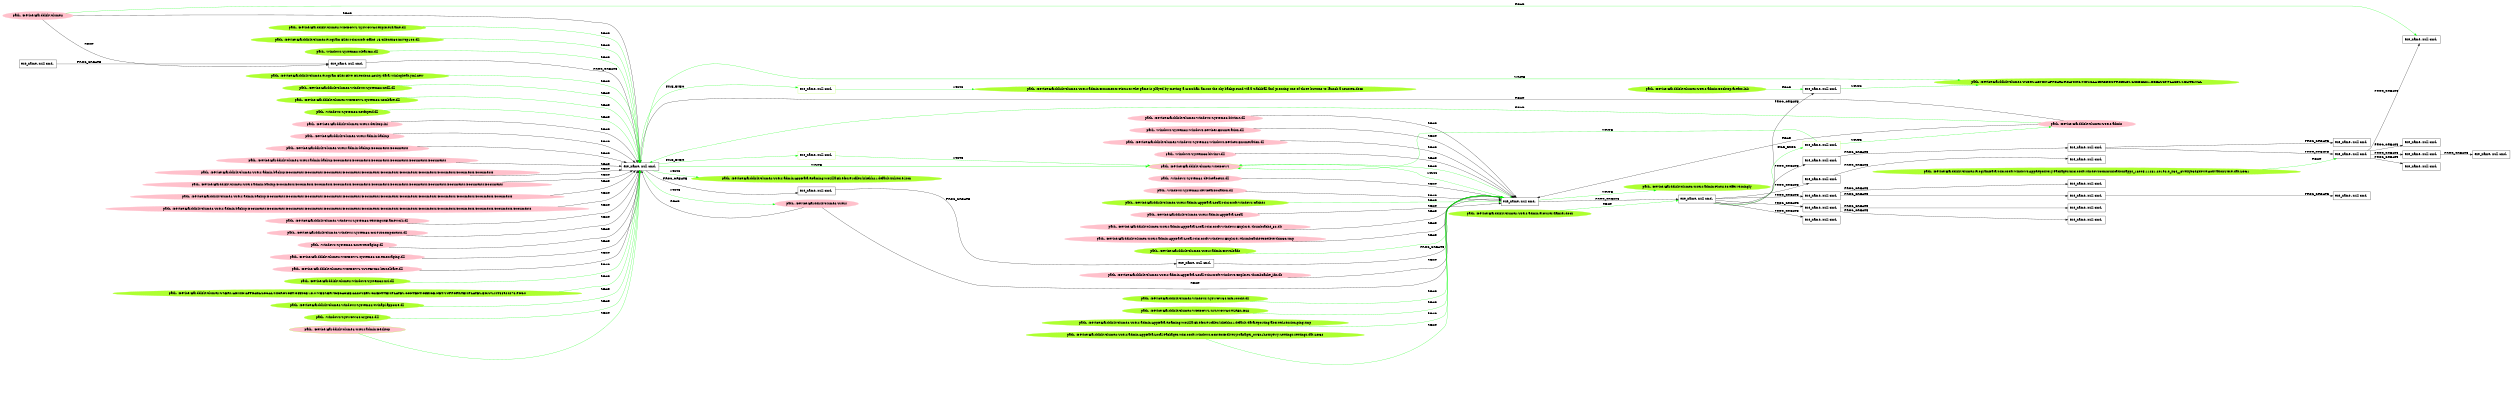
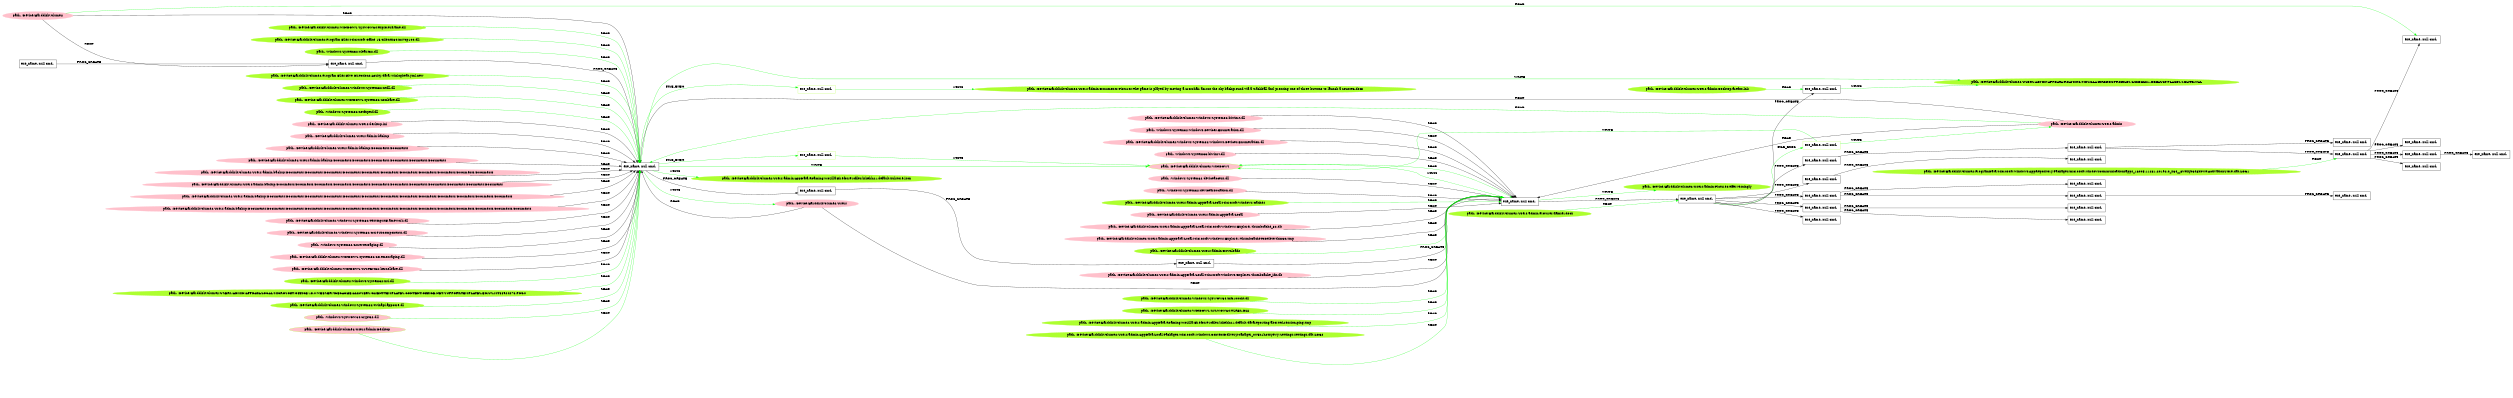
node "path: /Devices/HarddiskVolume2/Users/desktop.ini": label "path: /Devices/HarddiskVolume2/Users/desktop.ini" -> "path: /Device/HarddiskVolume2/Users/desktop.ini"
node "path: /Windows/SysWOW64/crypt32.dll": fillcolor greenyellow -> pink
